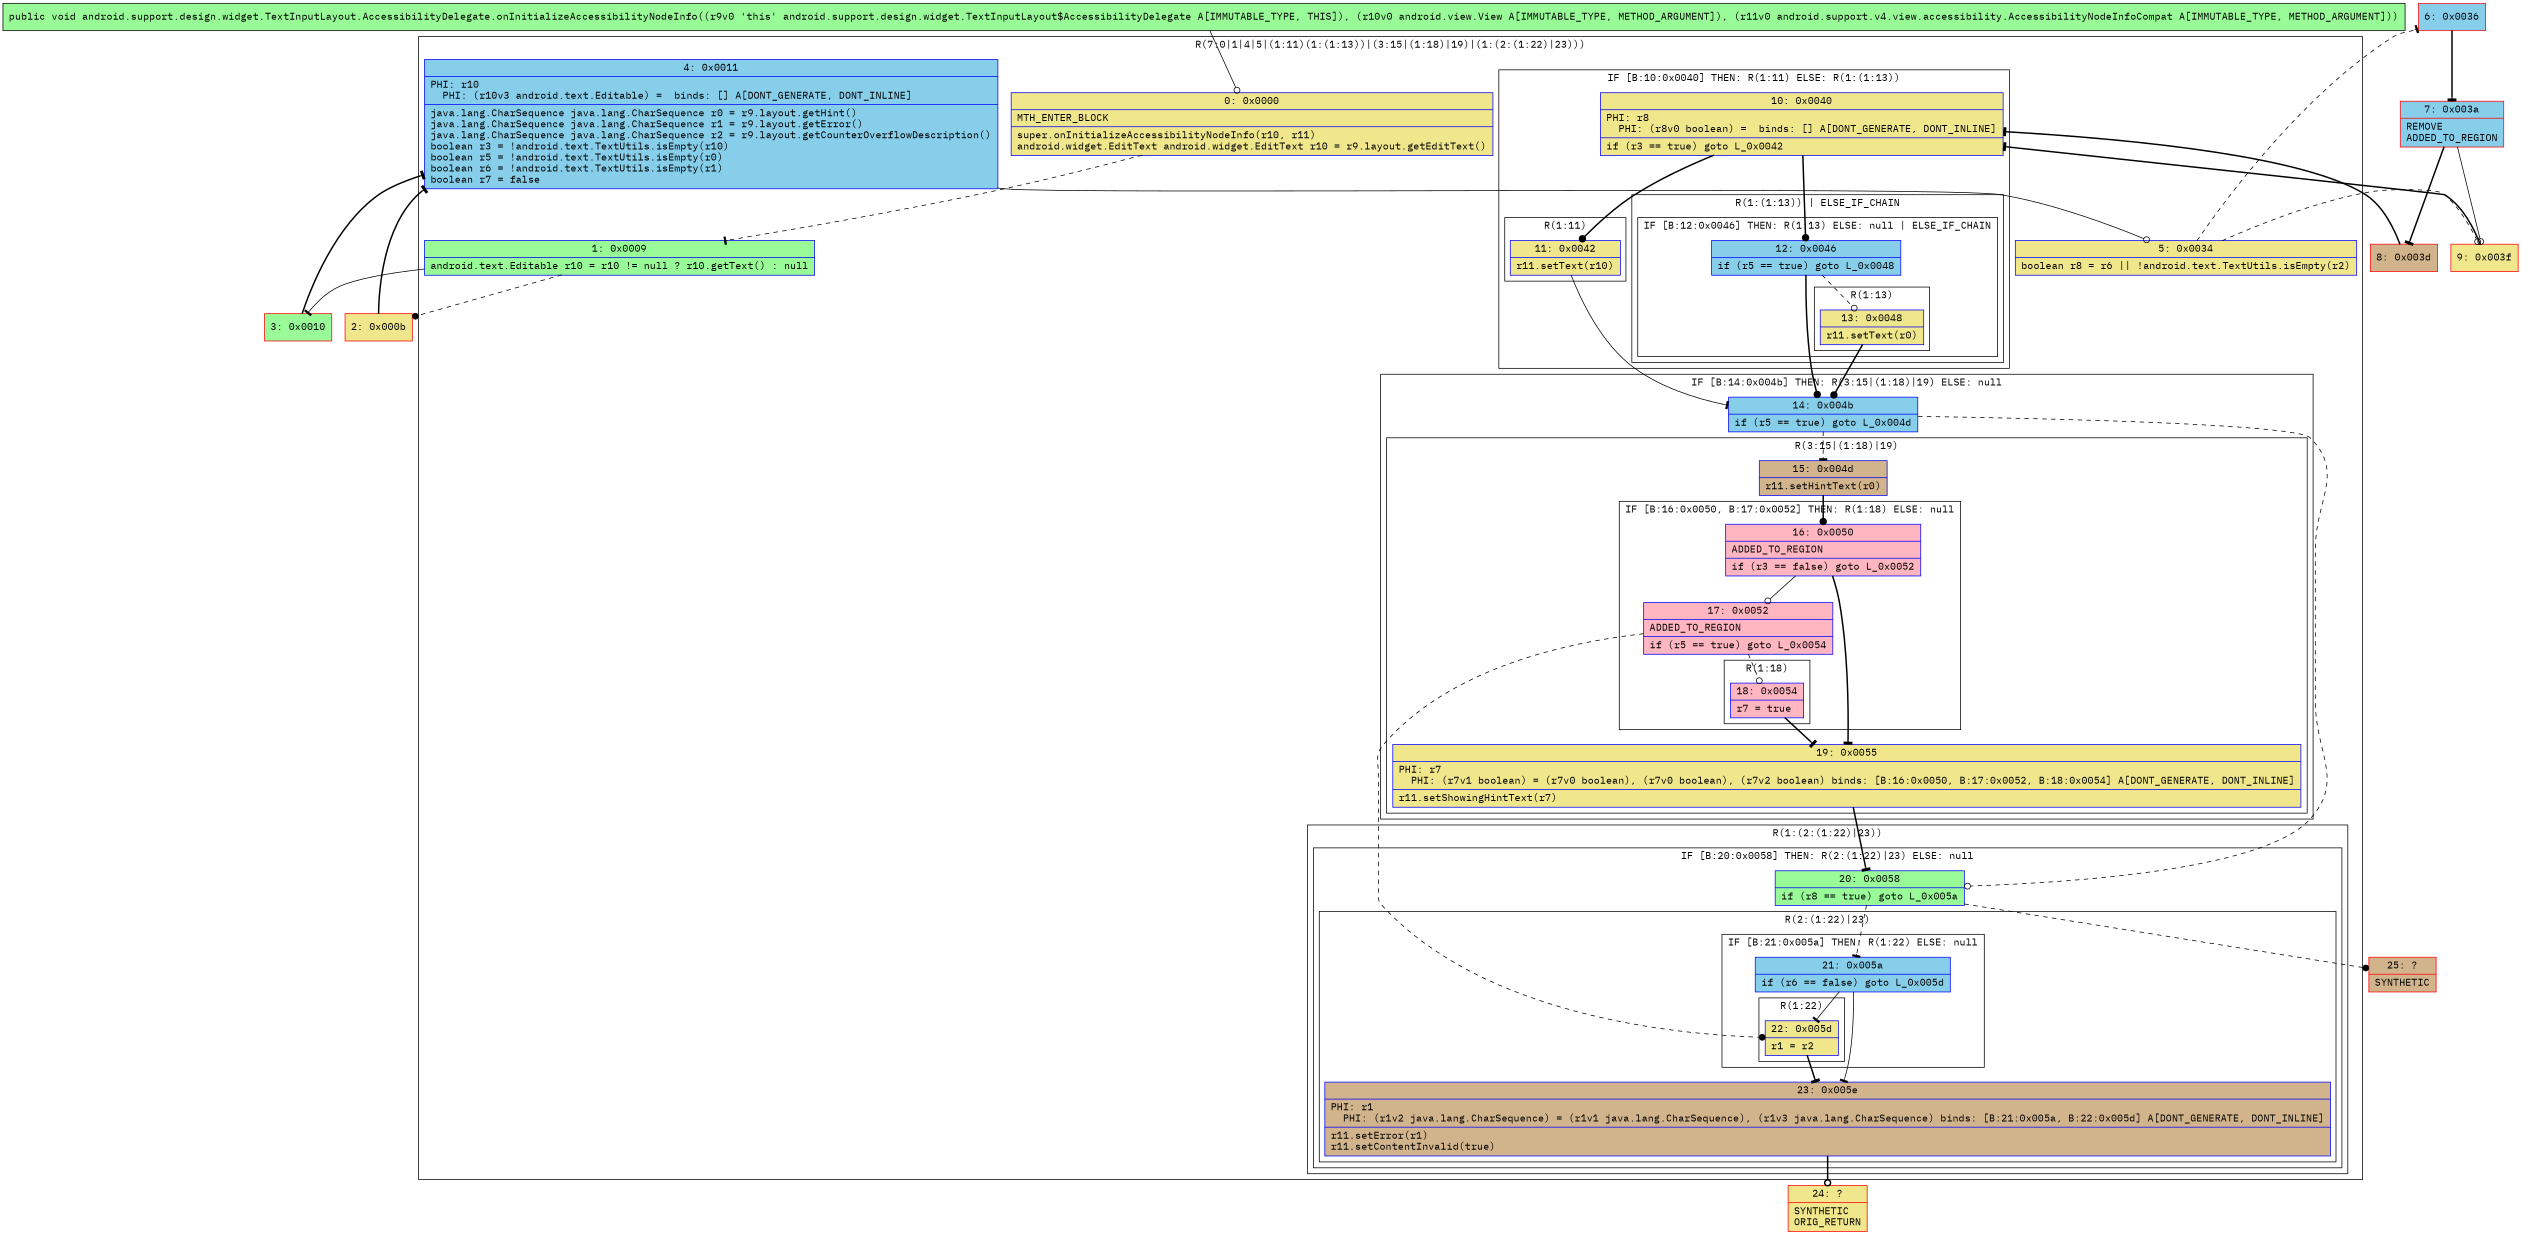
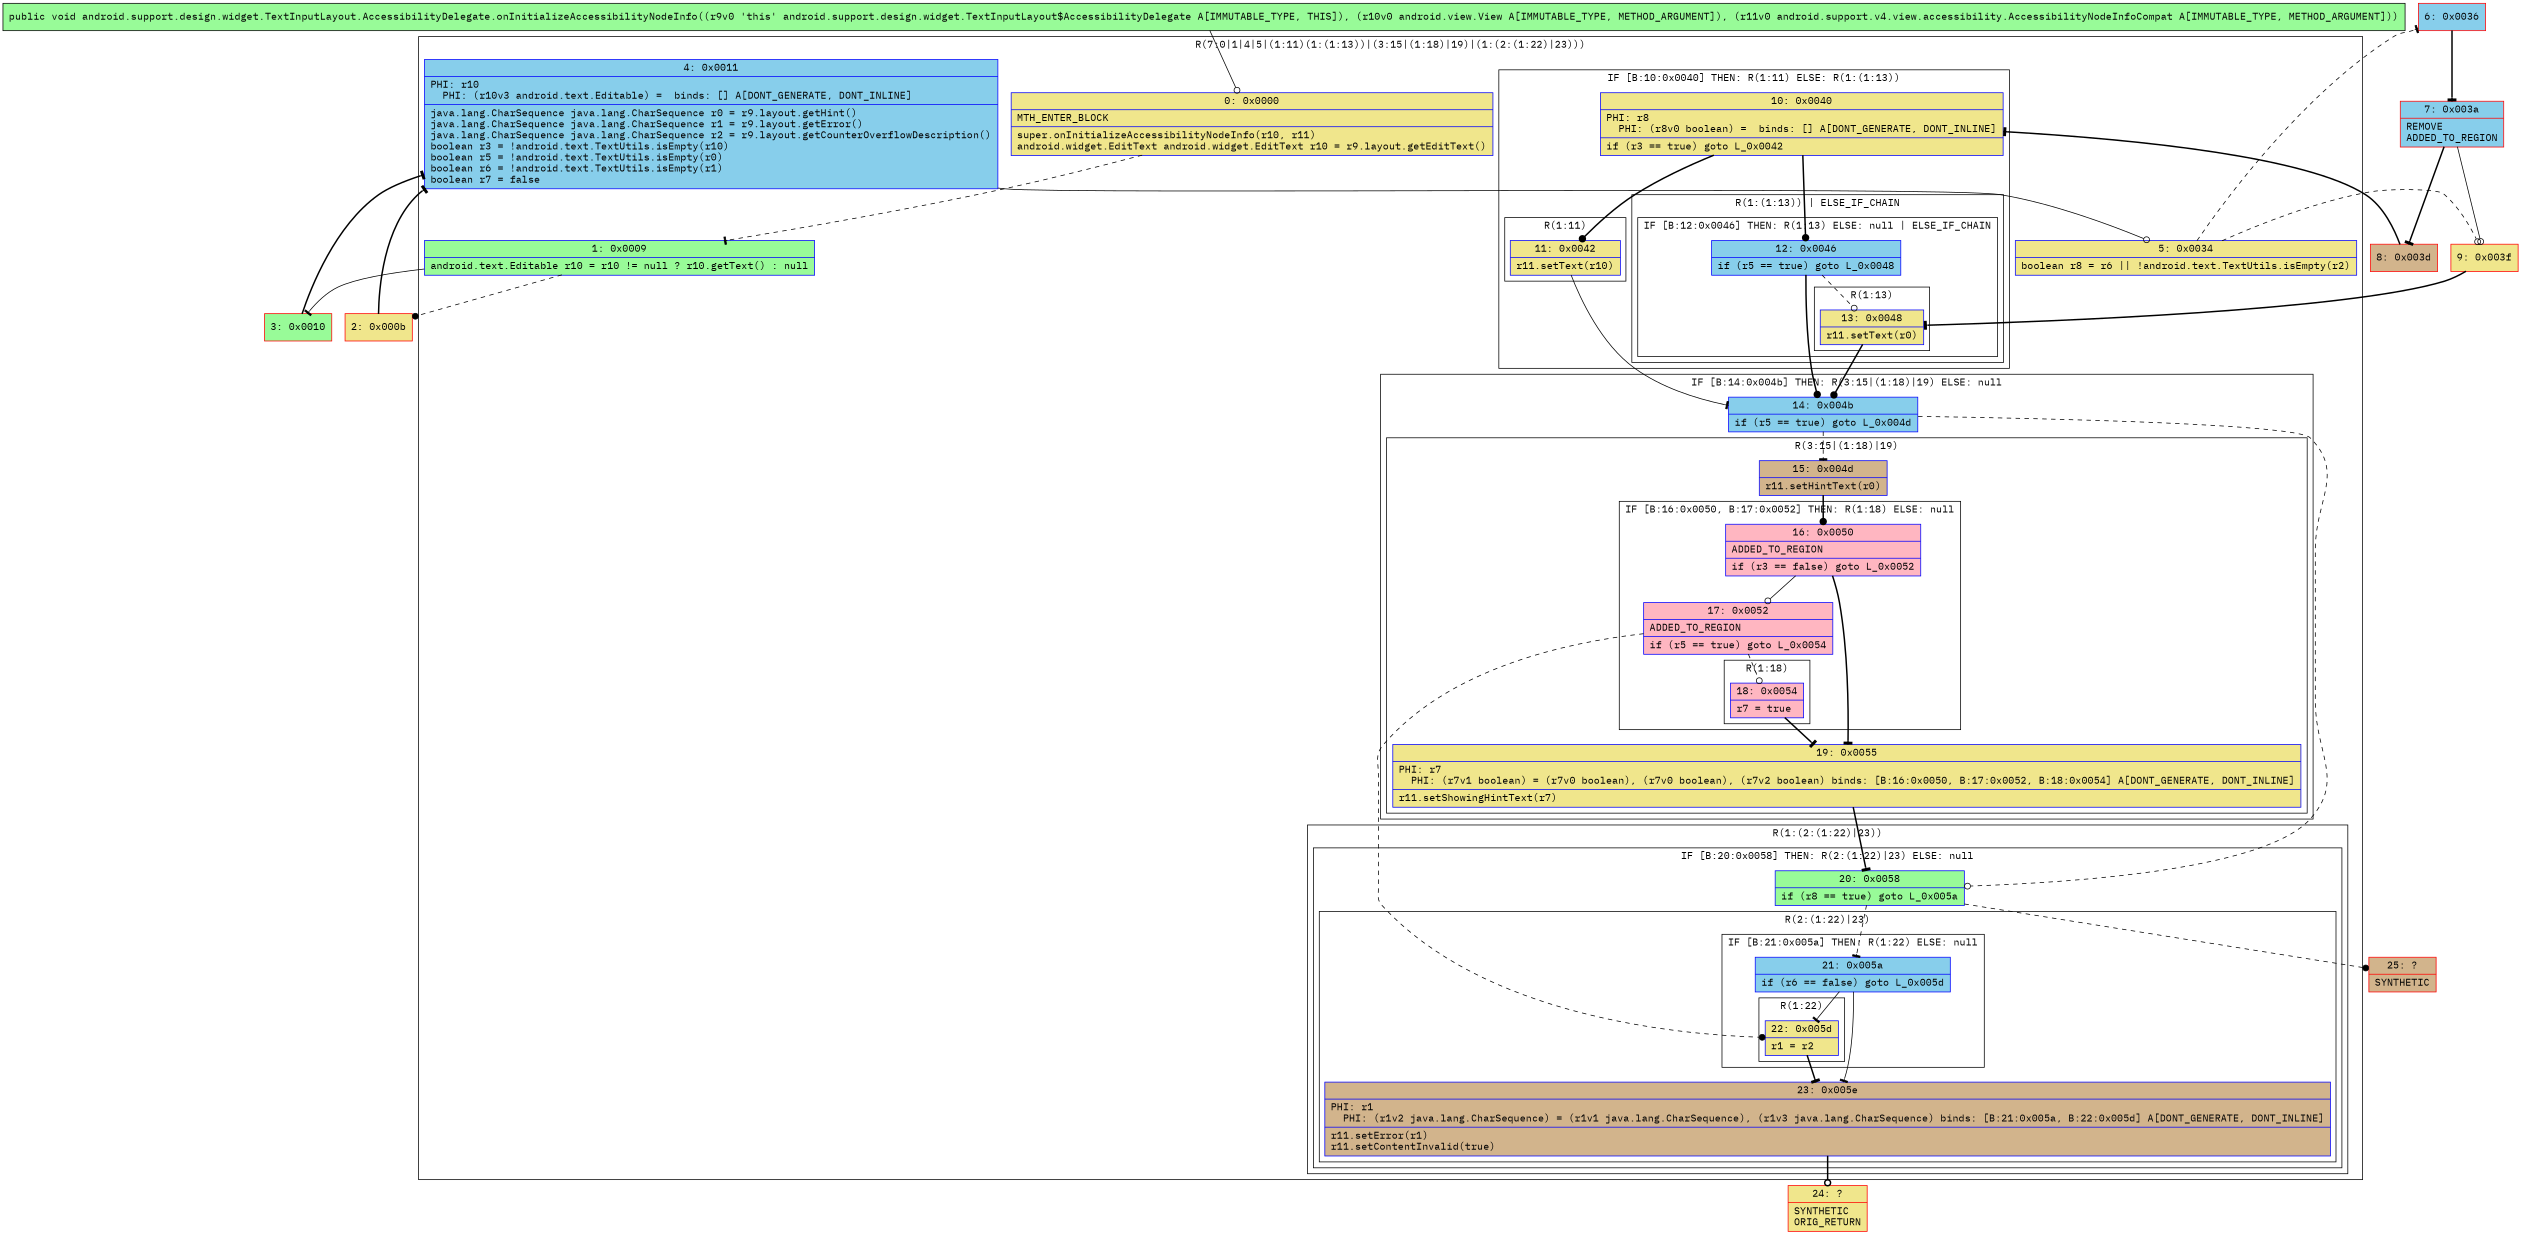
edge "9: 0x003f" -> "10: 0x0040": now "9: 0x003f" -> "13: 0x0048"
